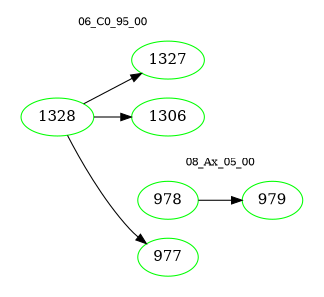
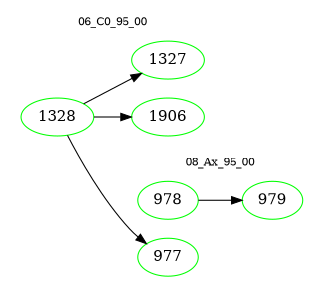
node "1306": label "1306" -> "1906"
cluster "08_Ax_05_00": label "08_Ax_05_00" -> "08_Ax_95_00"
